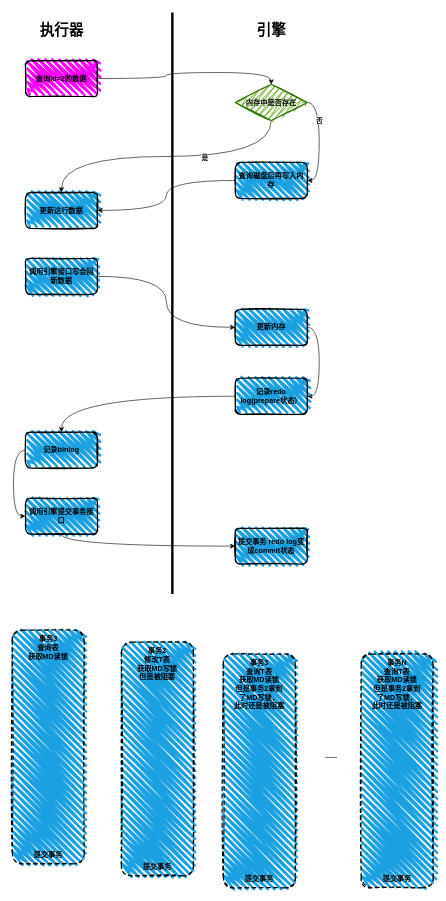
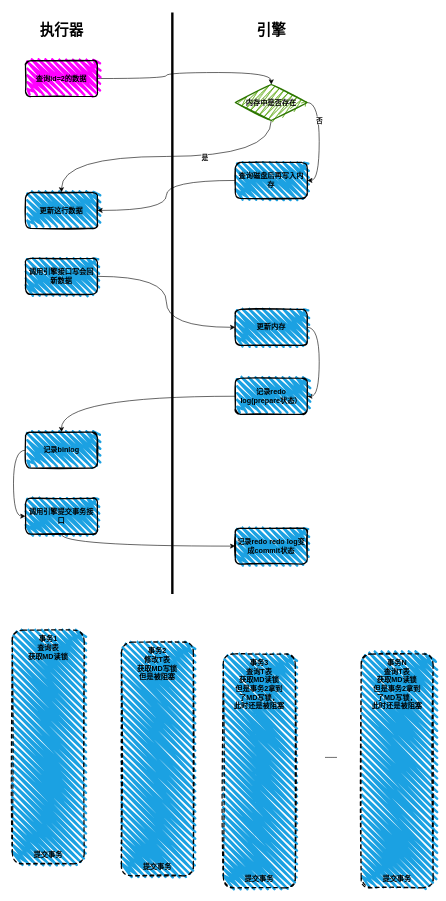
node "提交事务 redo log变成commit状态": label "提交事务 redo log变成commit状态" -> "记录redo redo log变成commit状态"
node "事务3 查询表 获取MD读锁 提交事务": label "事务3 查询表 获取MD读锁 提交事务" -> "事务1 查询表 获取MD读锁 提交事务"
